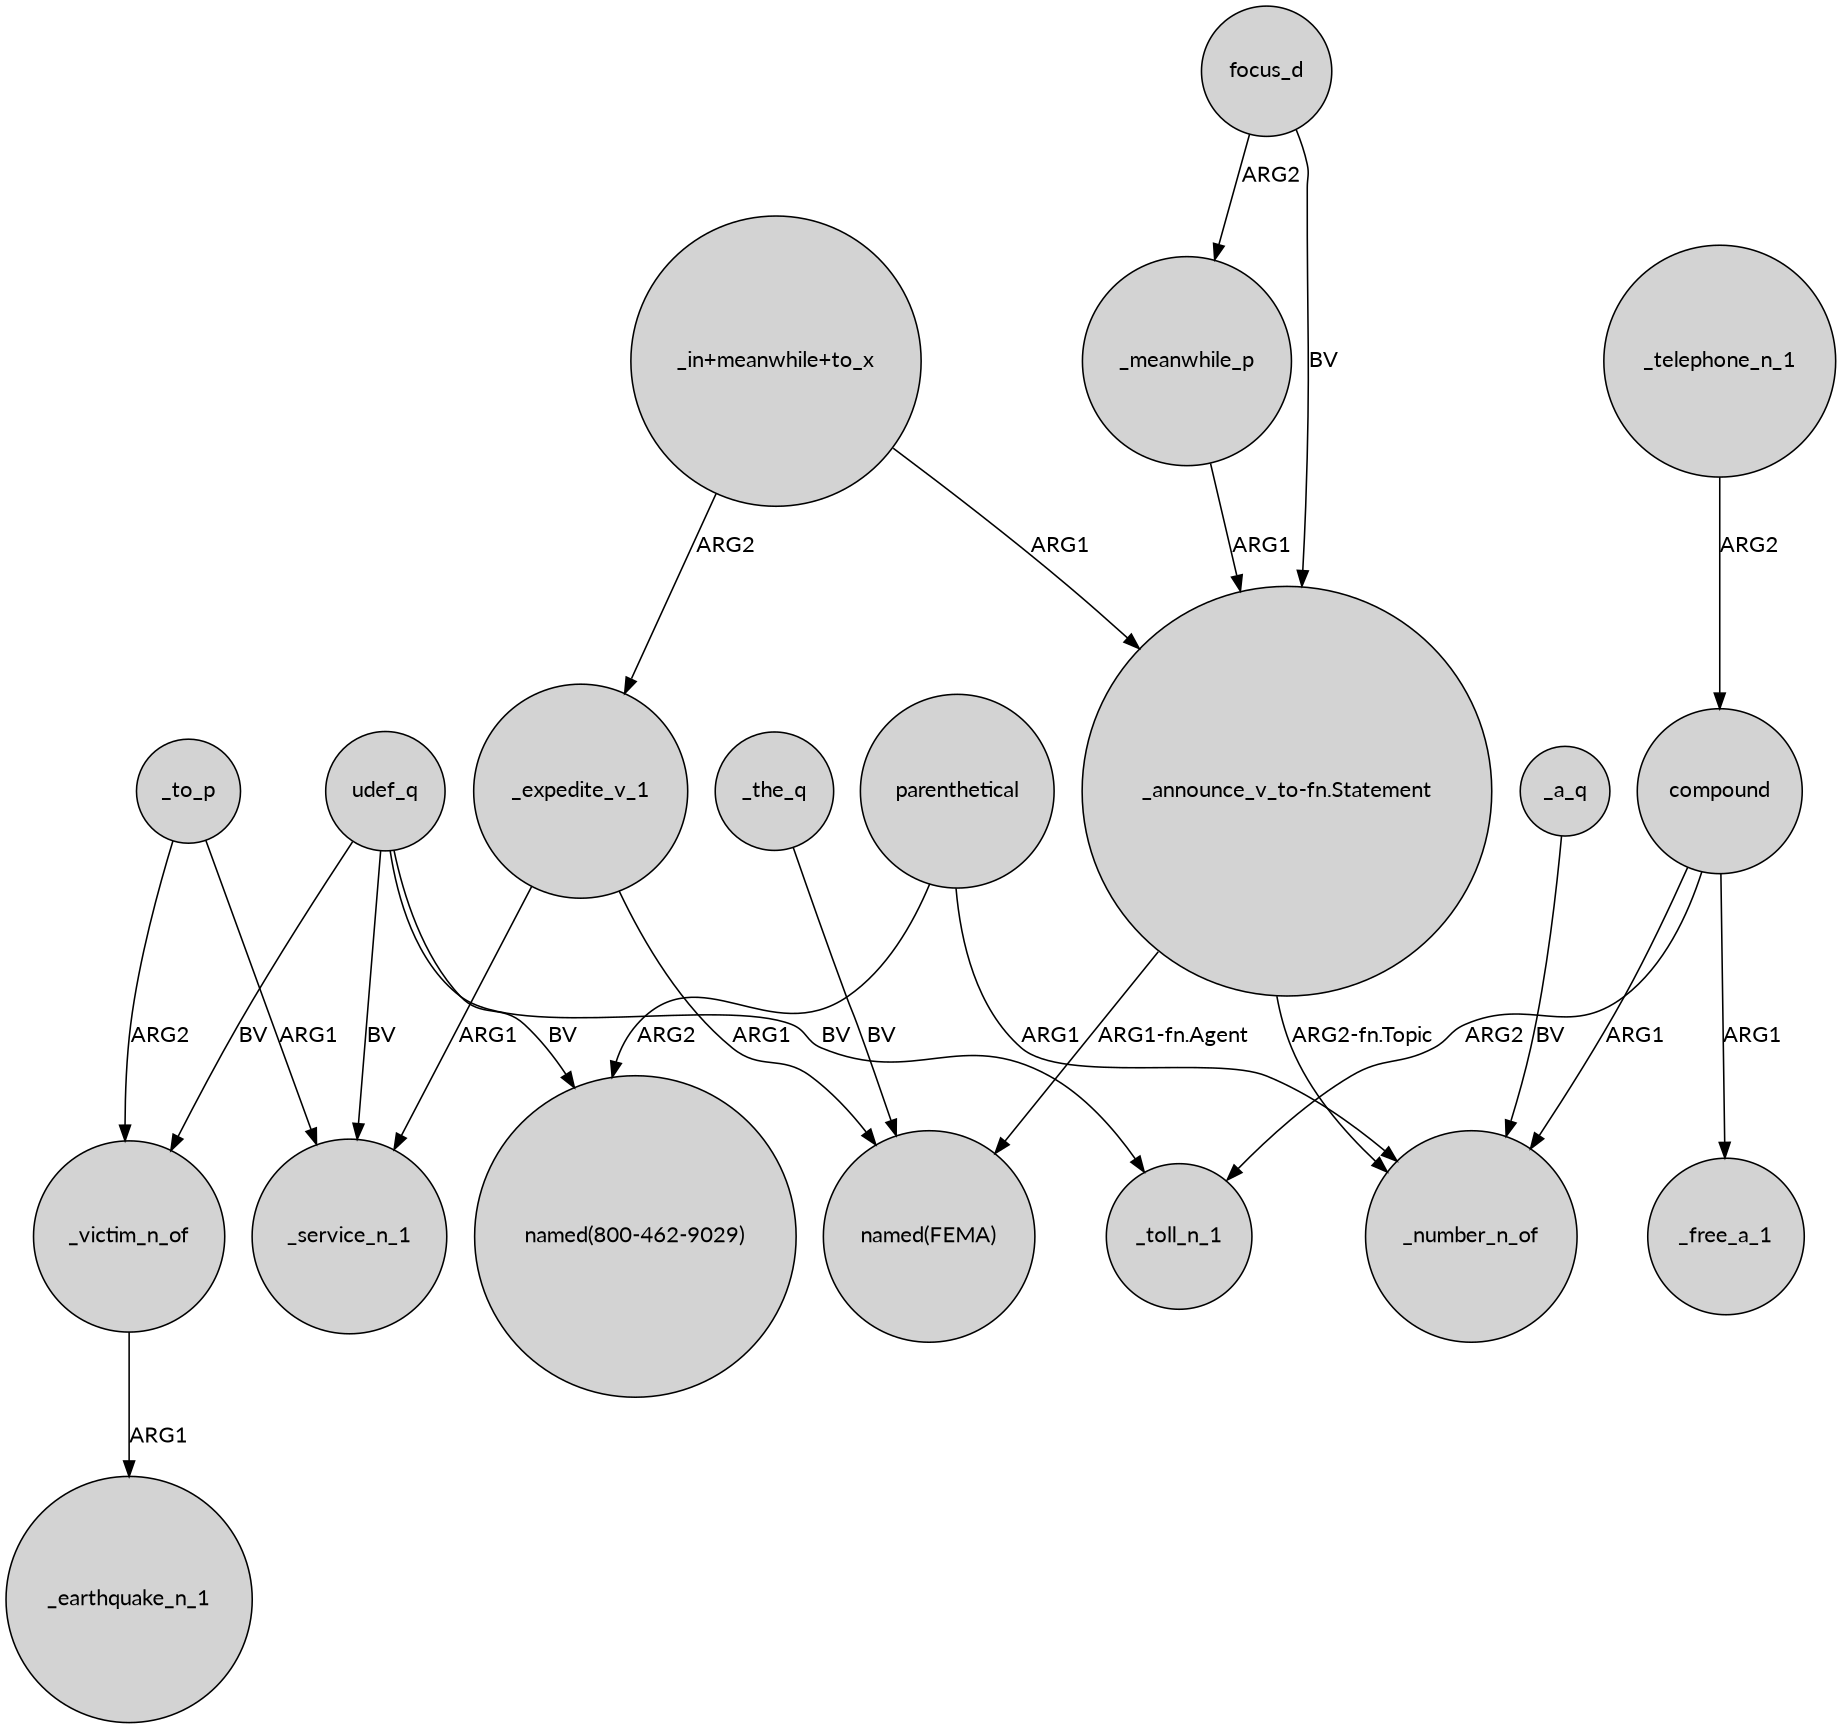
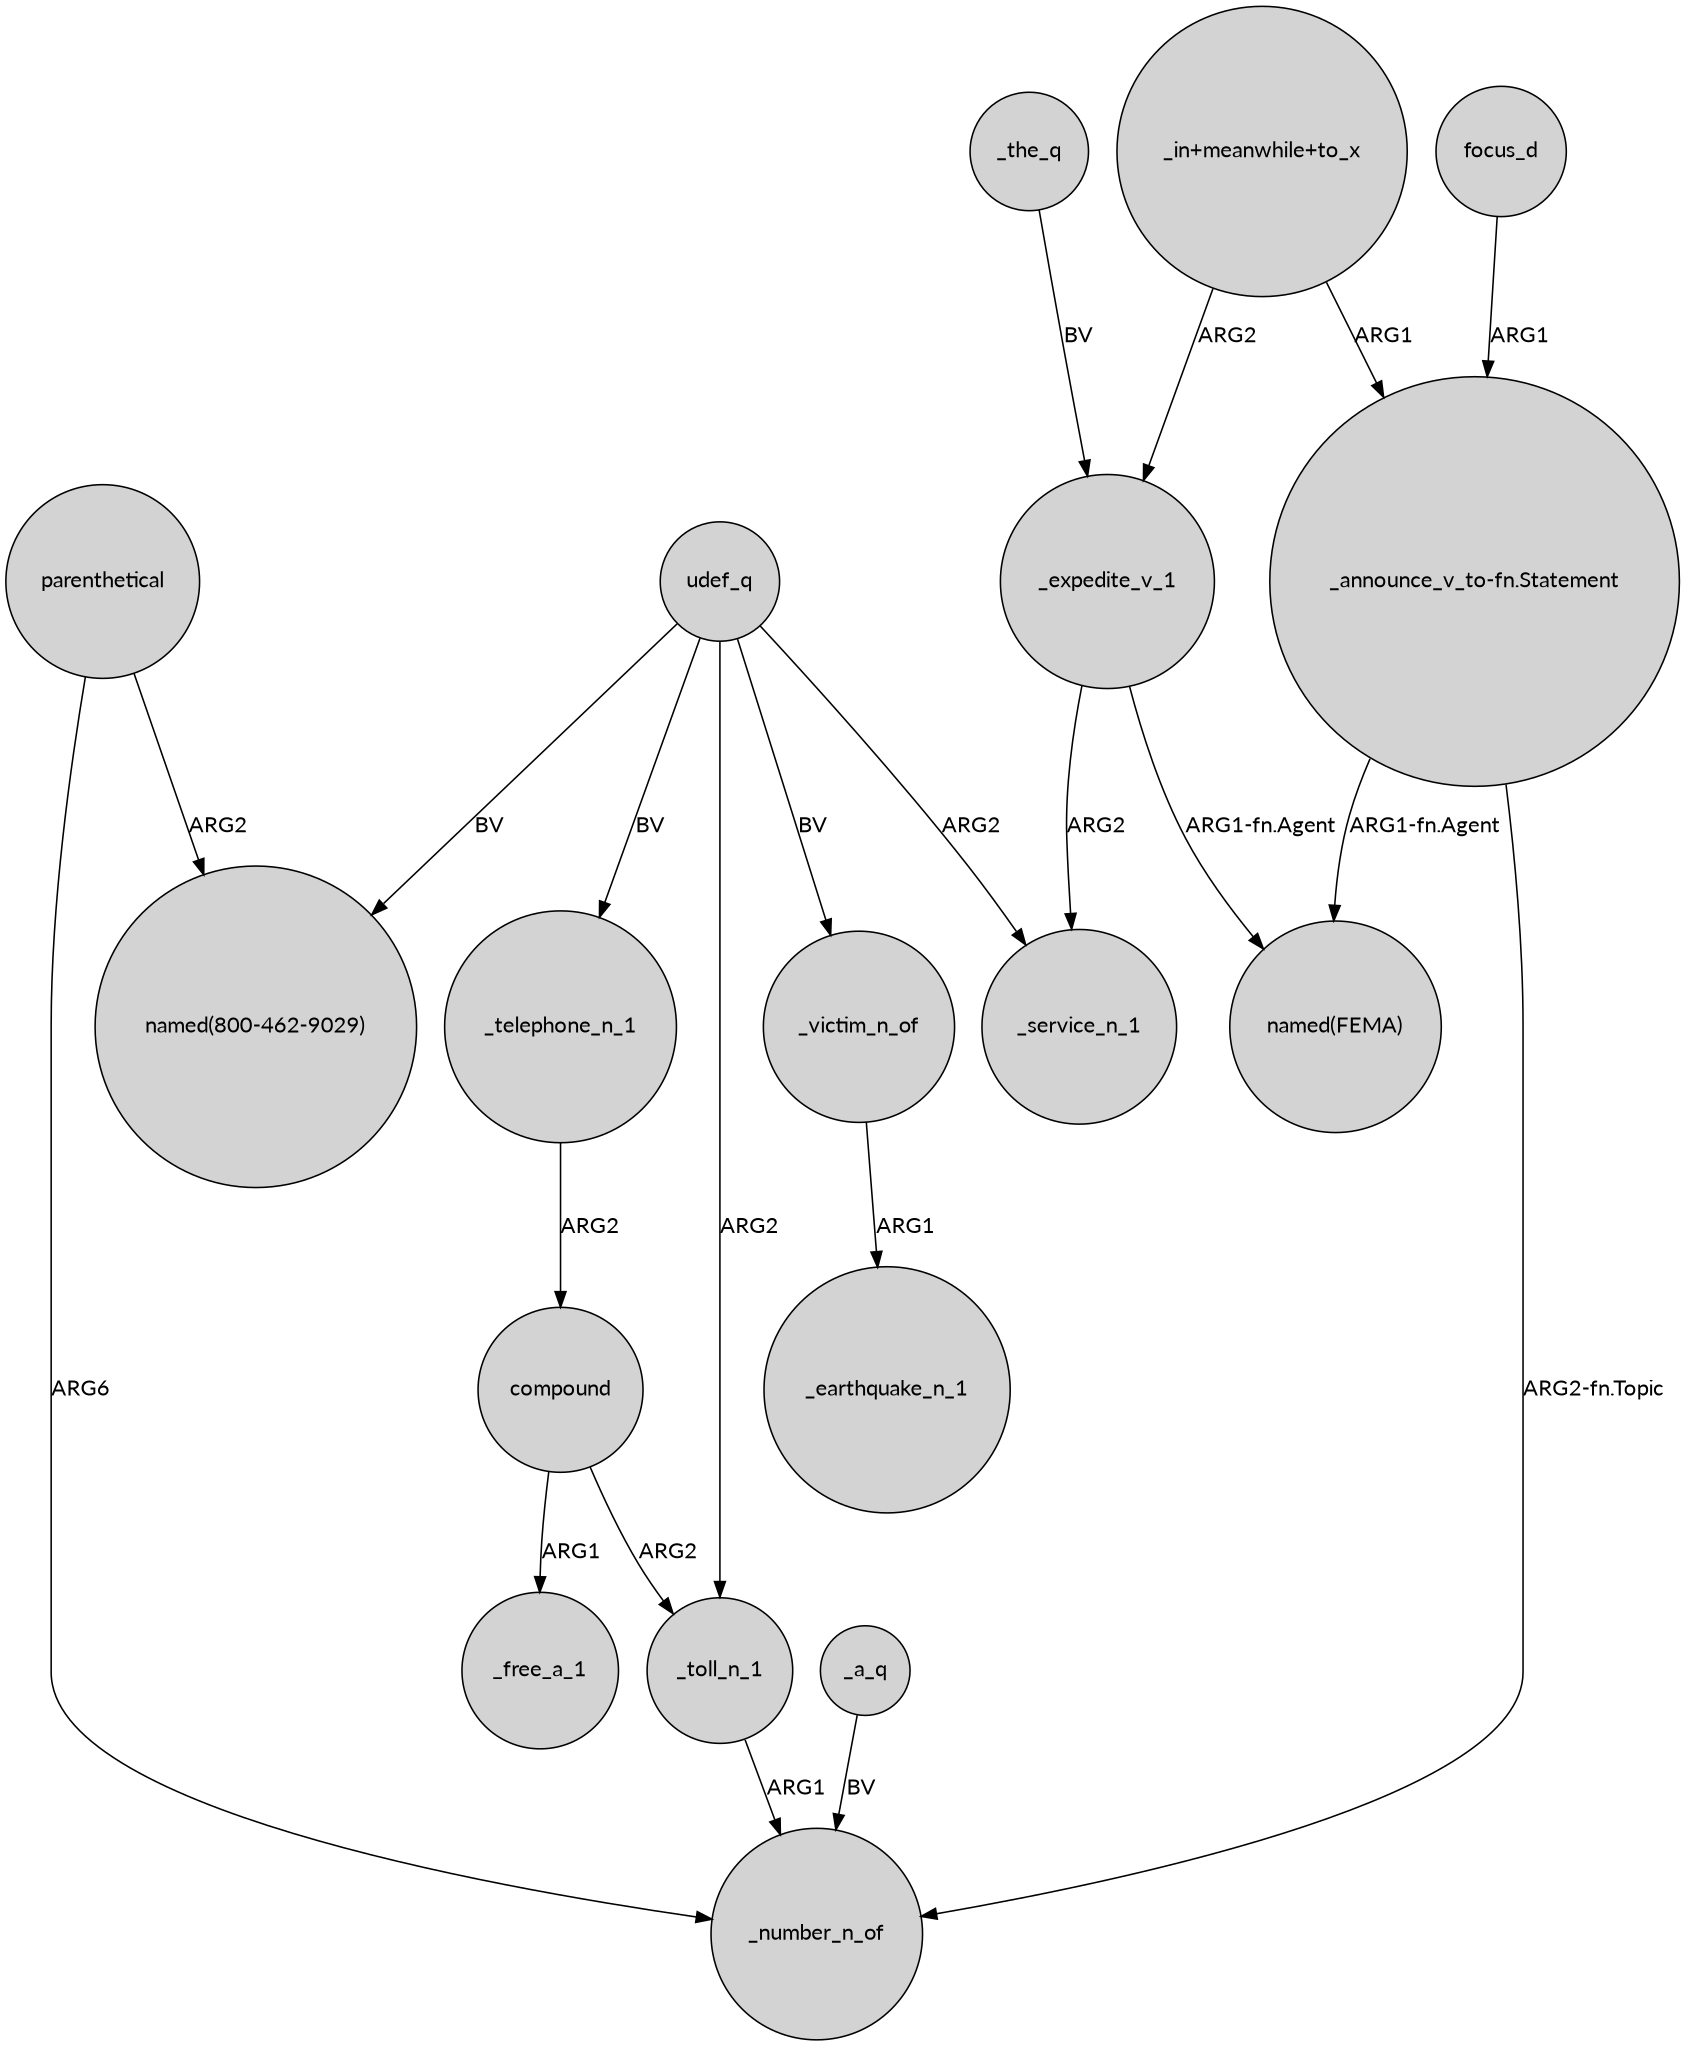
node "_meanwhile_p": removed
edge "focus_d" -> "_announce_v_to-fn.Statement": label "BV" -> "ARG1"
edge "udef_q" -> "_telephone_n_1": added, label "BV"
node "_to_p": removed
edge "_the_q" -> "named(FEMA)": now "_the_q" -> "_expedite_v_1"
edge "compound" -> "_number_n_of": now "_toll_n_1" -> "_number_n_of"
edge "udef_q" -> "_service_n_1": label "BV" -> "ARG2"
edge "_expedite_v_1" -> "_service_n_1": label "ARG1" -> "ARG2"
edge "_expedite_v_1" -> "named(FEMA)": label "ARG1" -> "ARG1-fn.Agent"
edge "udef_q" -> "_toll_n_1": label "BV" -> "ARG2"
edge "parenthetical" -> "_number_n_of": label "ARG1" -> "ARG6"
